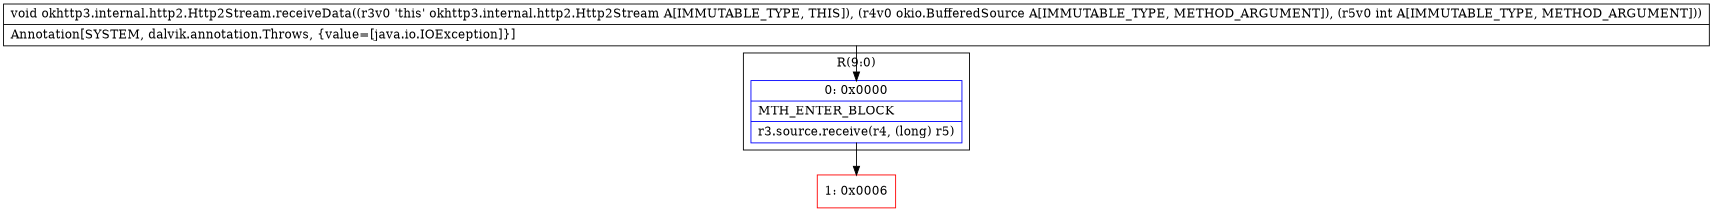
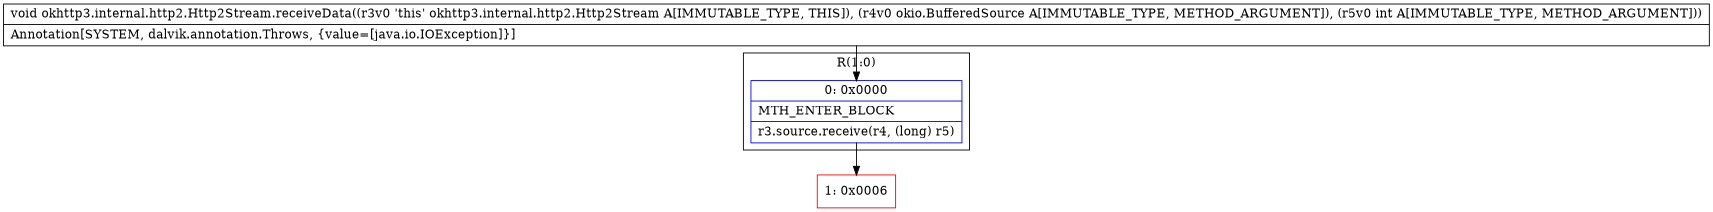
cluster "R(9:0)": label "R(9:0)" -> "R(1:0)"
